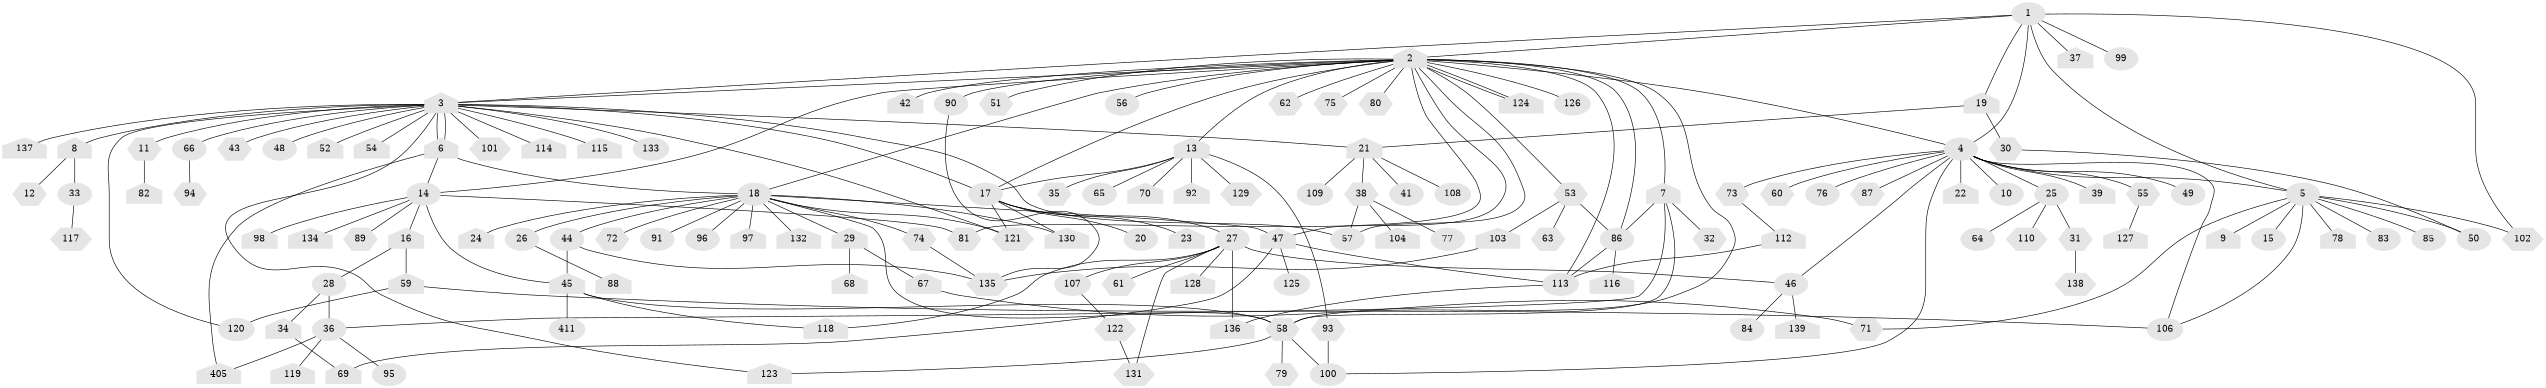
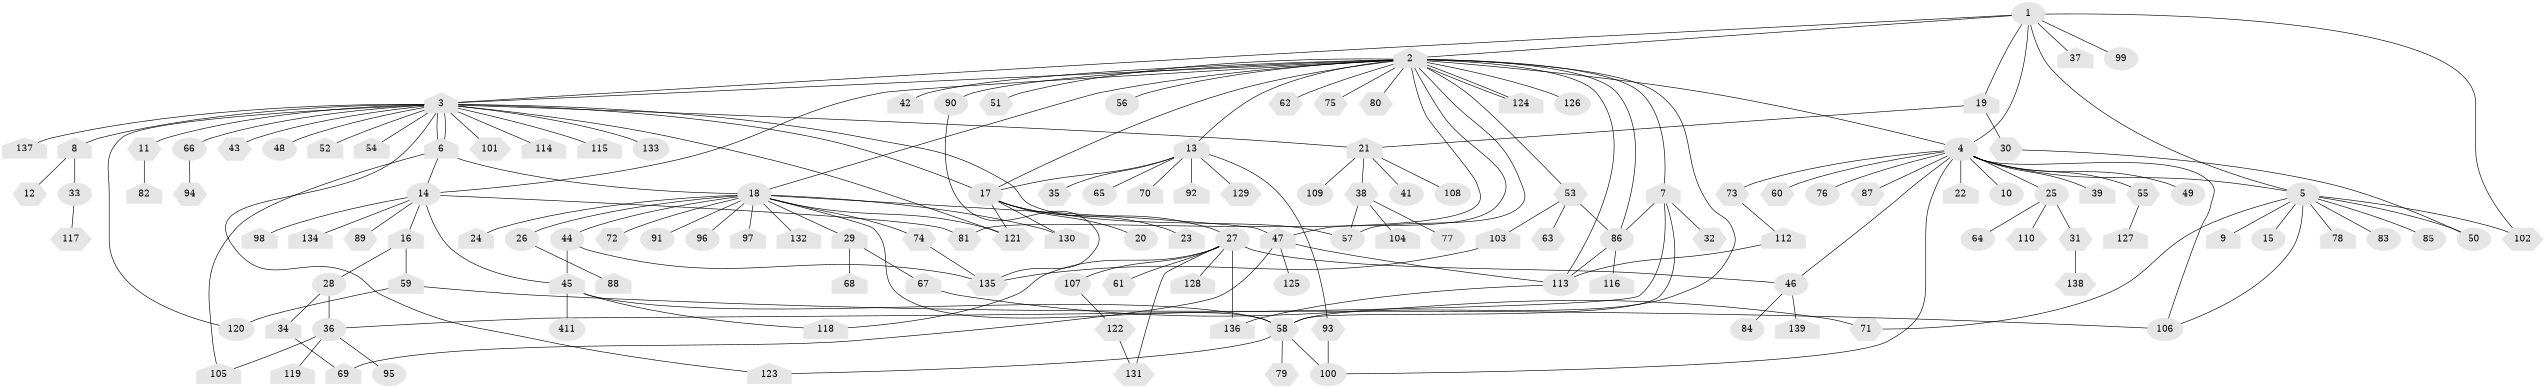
node "405": label "405" -> "105"
